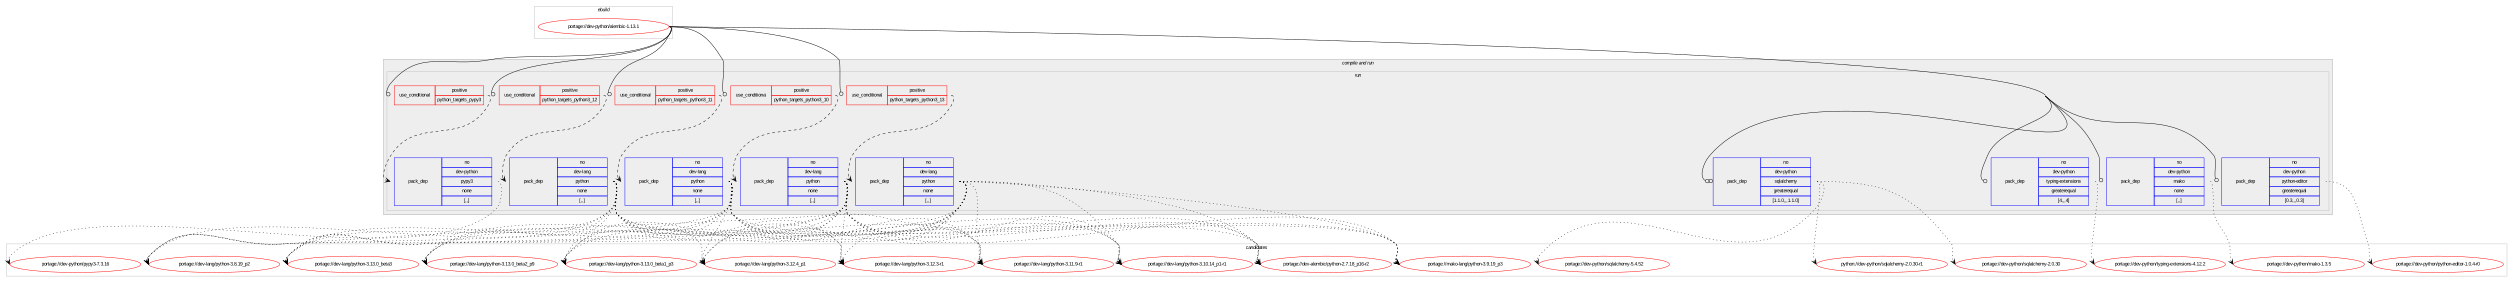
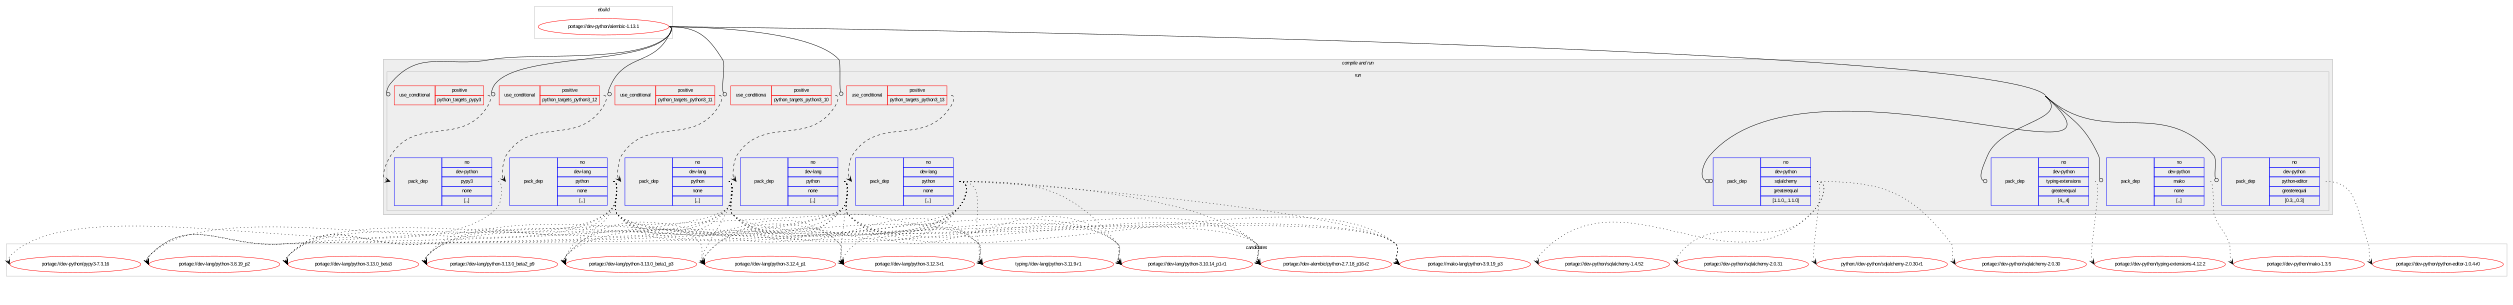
node "portage://dev-lang/python-3.11.9-r1": label "portage://dev-lang/python-3.11.9-r1" -> "typing://dev-lang/python-3.11.9-r1"
node "portage://dev-python/sqlalchemy-5.4.52": label "portage://dev-python/sqlalchemy-5.4.52" -> "portage://dev-python/sqlalchemy-1.4.52"
node "portage://dev-python/sqlalchemy-2.0.31": added
